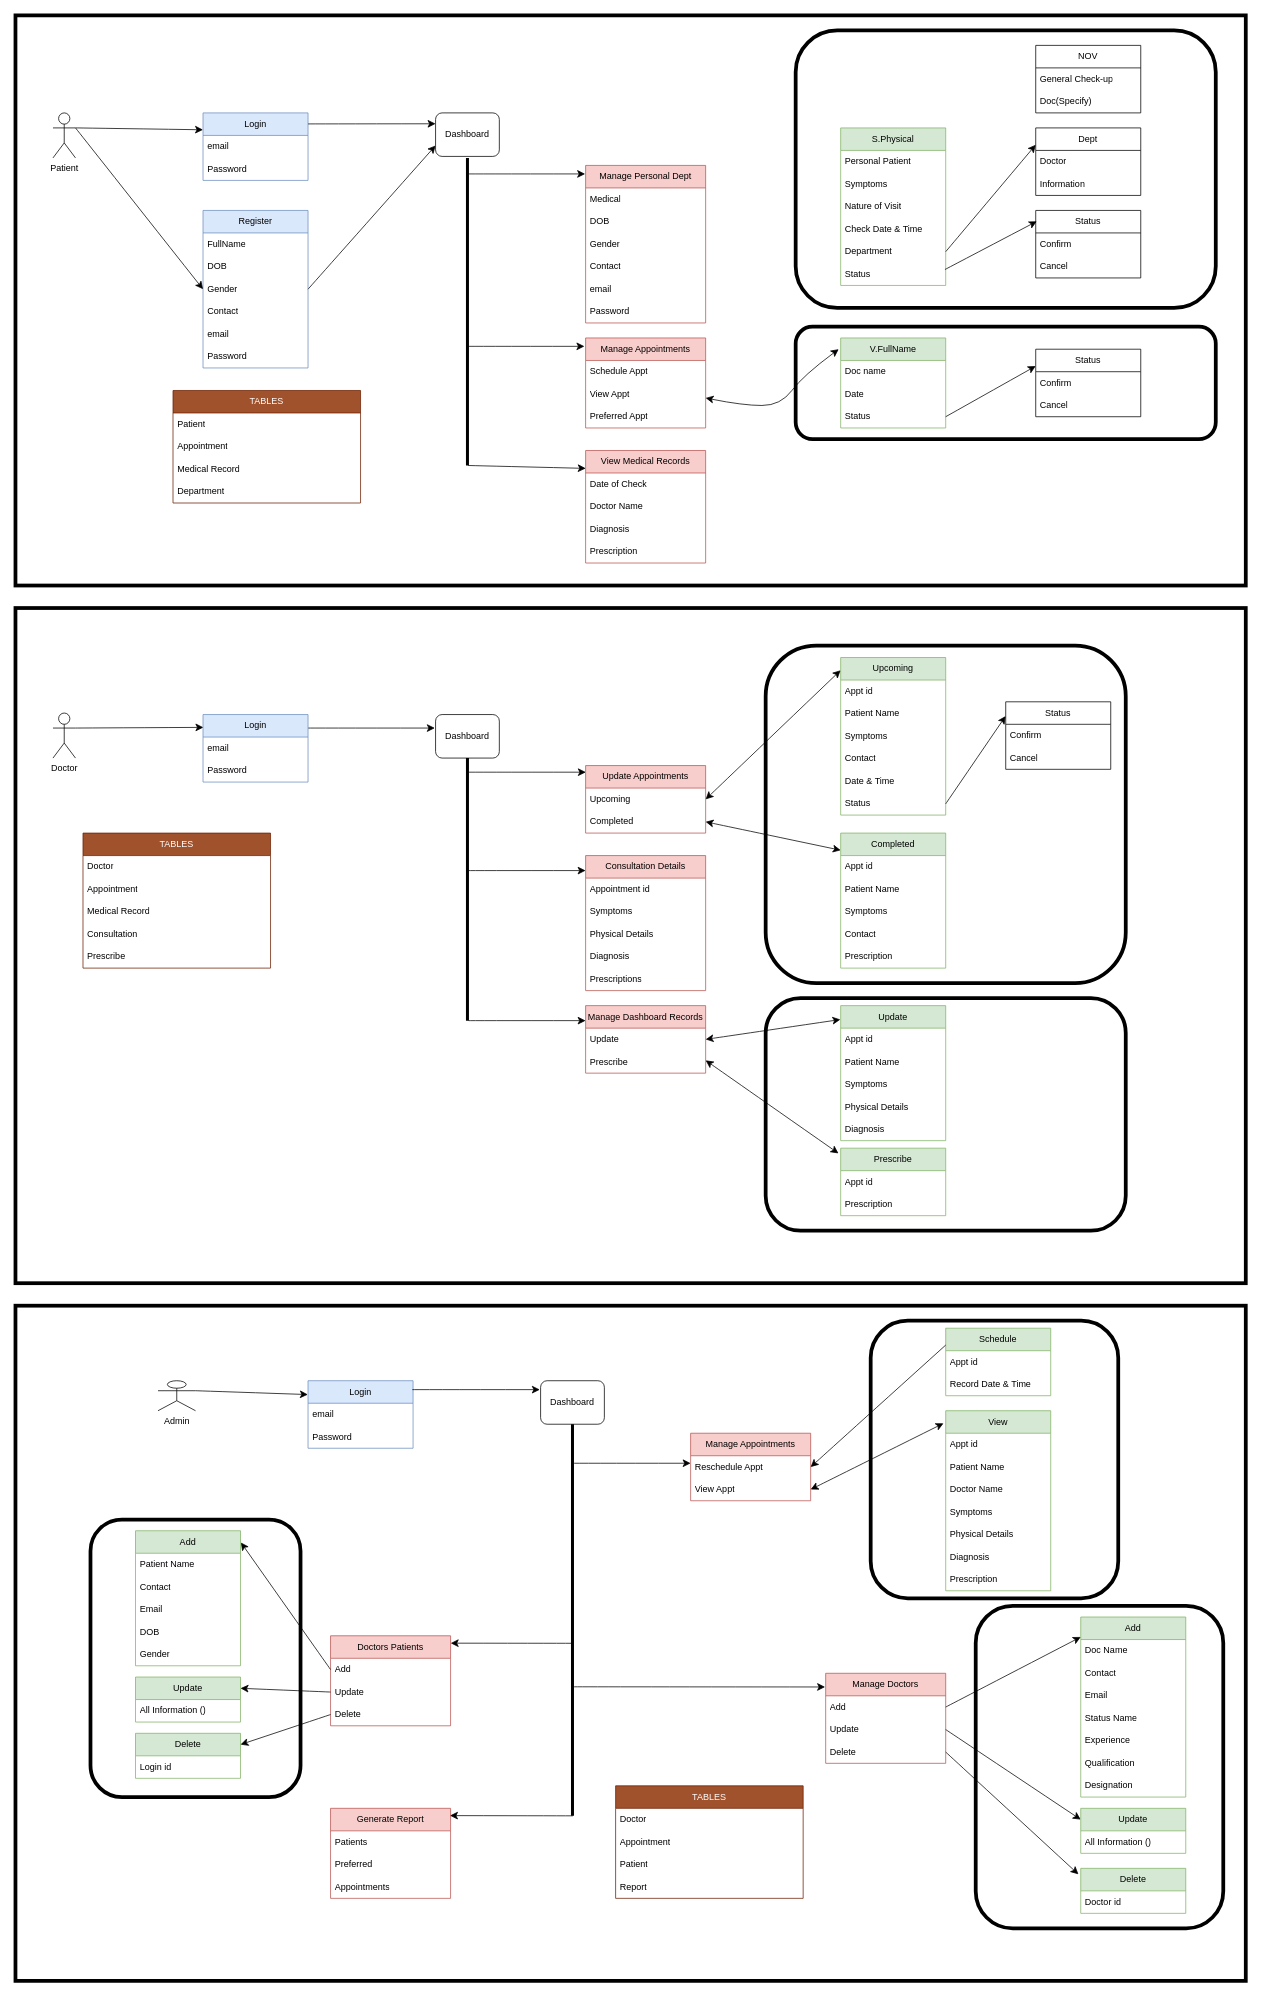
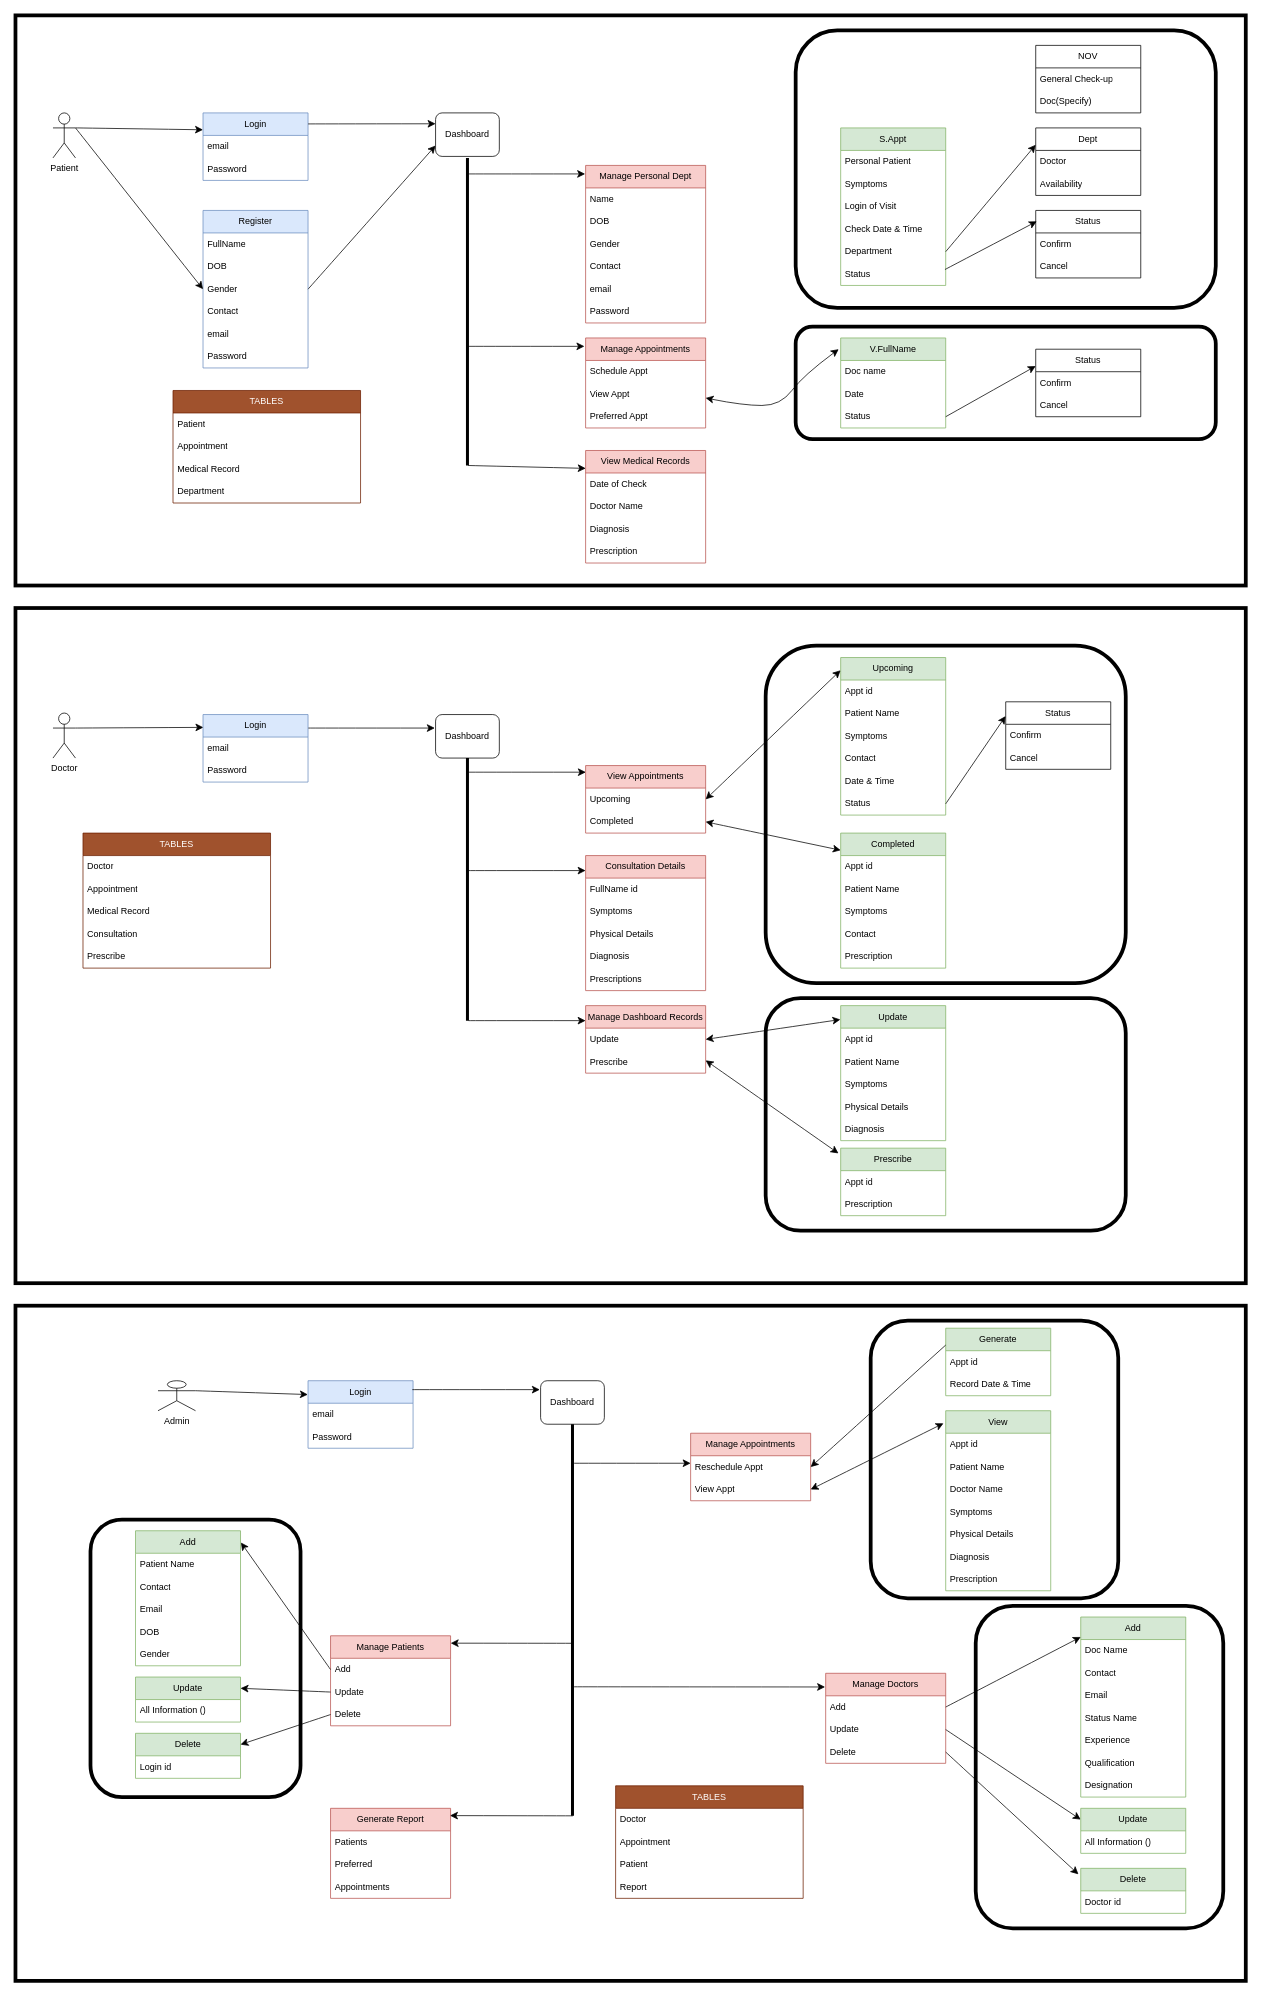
node "S.Physical": label "S.Physical" -> "S.Appt"
node "Information": label "Information" -> "Availability"
node "Medical": label "Medical" -> "Name"
node "Nature of Visit": label "Nature of Visit" -> "Login of Visit"
node "Update Appointments": label "Update Appointments" -> "View Appointments"
node "Appointment id": label "Appointment id" -> "FullName id"
node "Schedule": label "Schedule" -> "Generate"
node "Doctors Patients": label "Doctors Patients" -> "Manage Patients"
